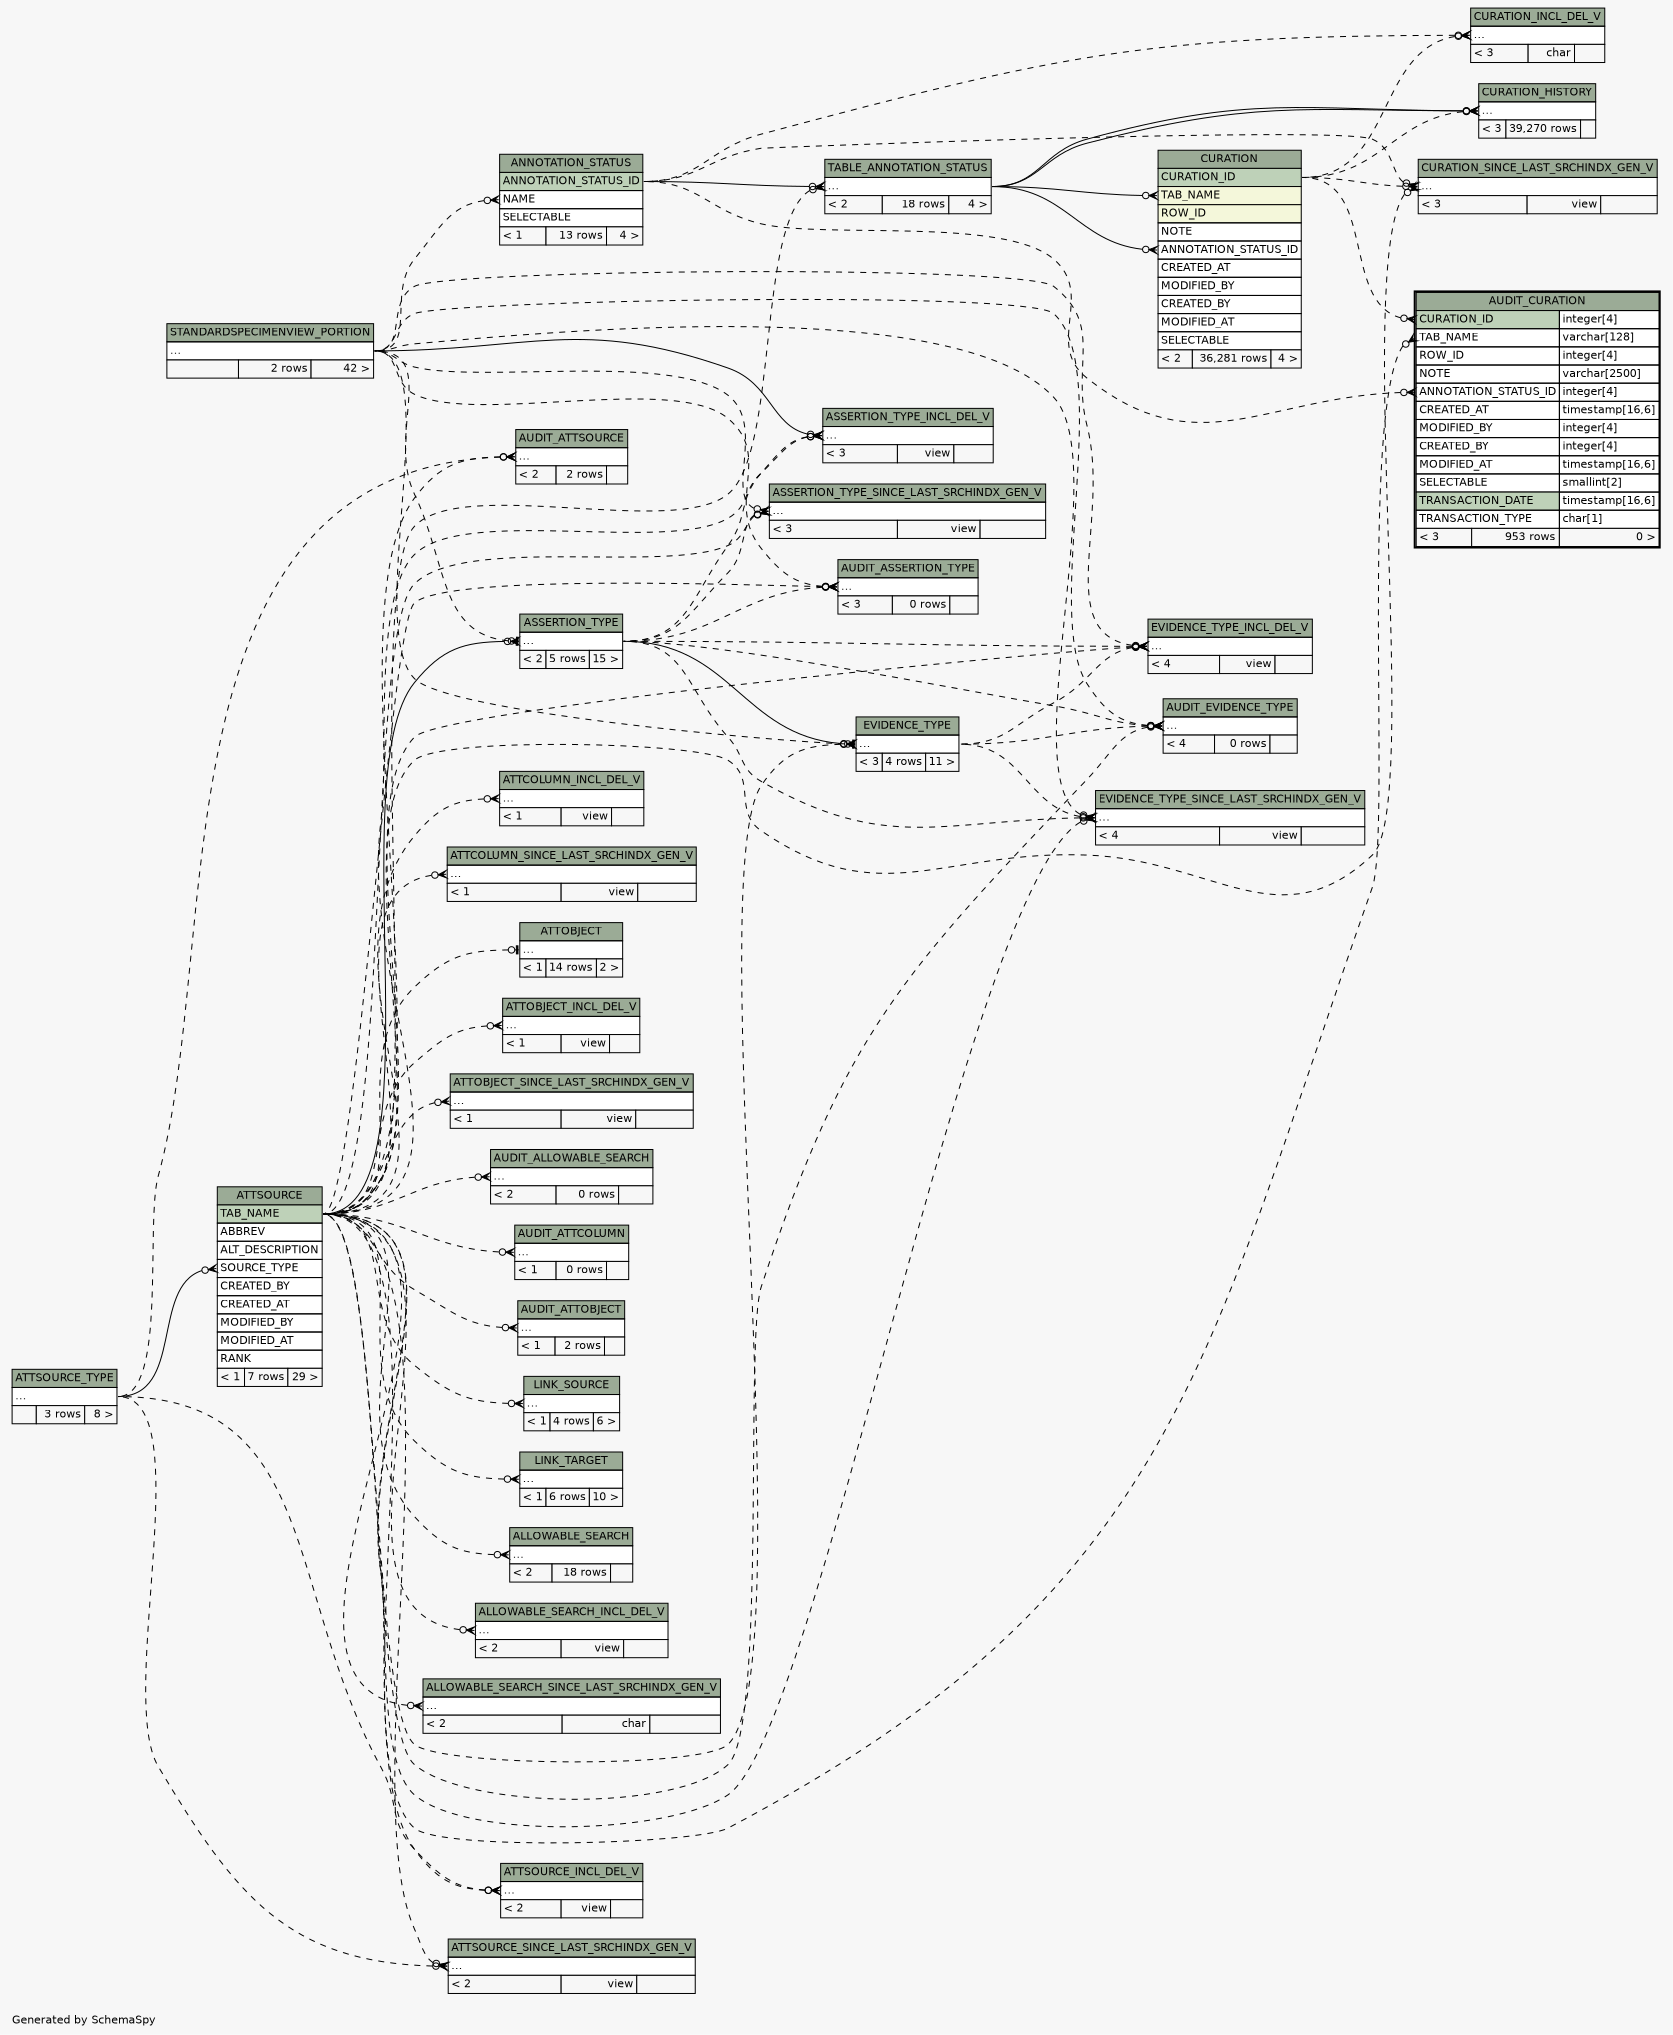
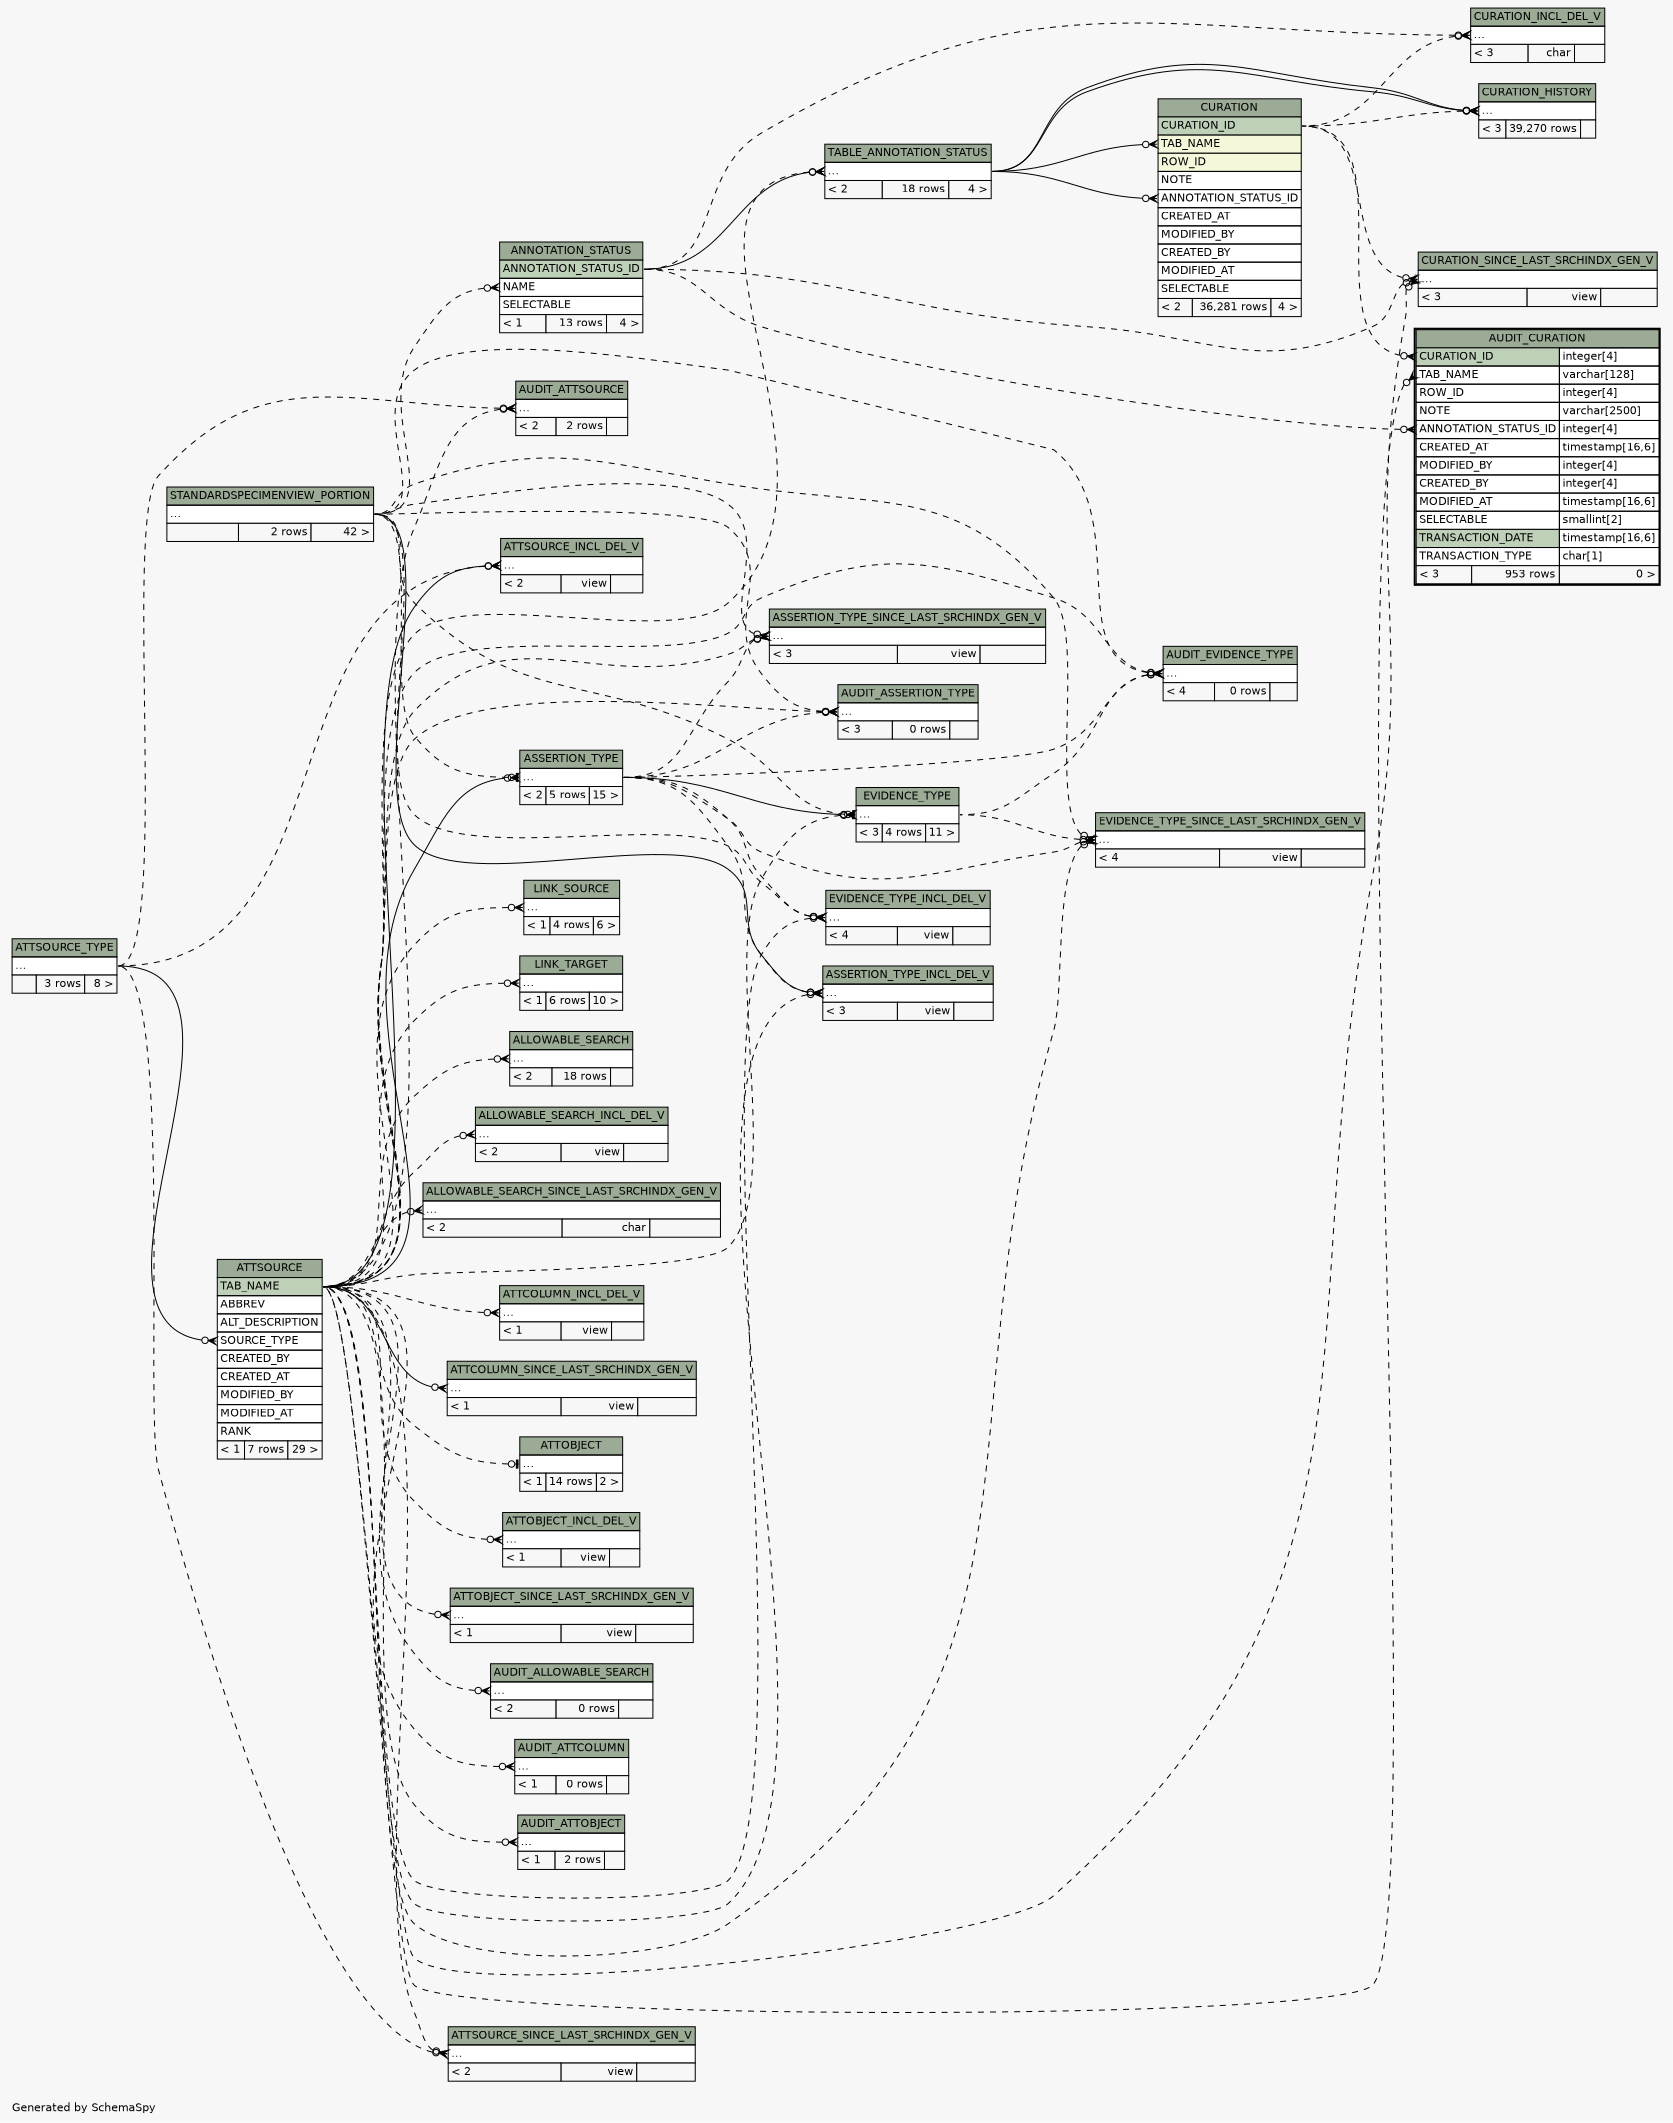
edge "EVIDENCE_TYPE" -> "EVIDENCE_TYPE_INCL_DEL_V": removed
edge "ATTSOURCE" -> "ATTCOLUMN_SINCE_LAST_SRCHINDX_GEN_V": style dashed -> solid
edge "ATTSOURCE" -> "ATTSOURCE_INCL_DEL_V": style dashed -> solid
